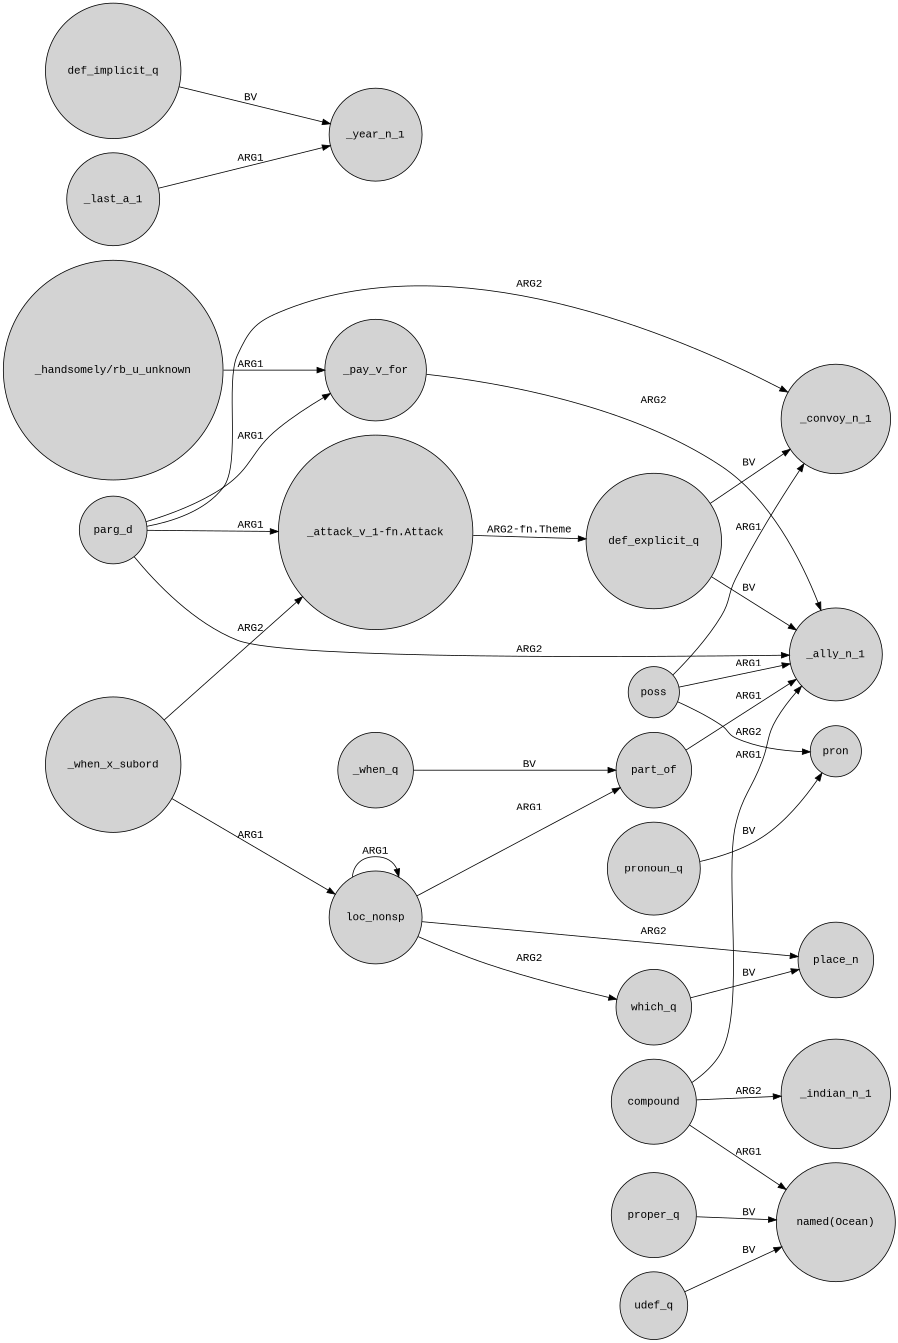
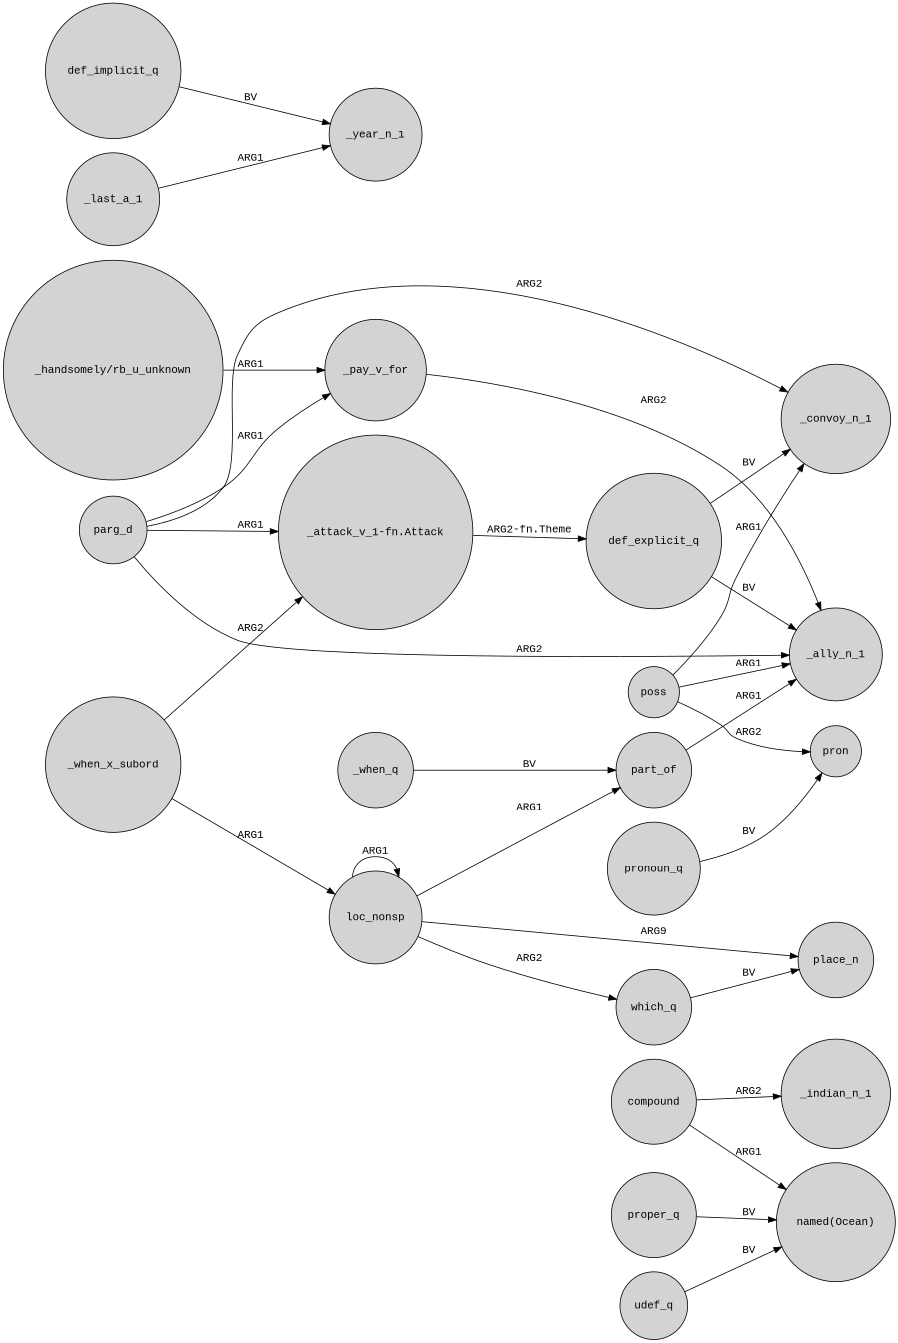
edge "compound" -> "_ally_n_1": removed, label "ARG1"
edge "loc_nonsp" -> "place_n": label "ARG2" -> "ARG9"
